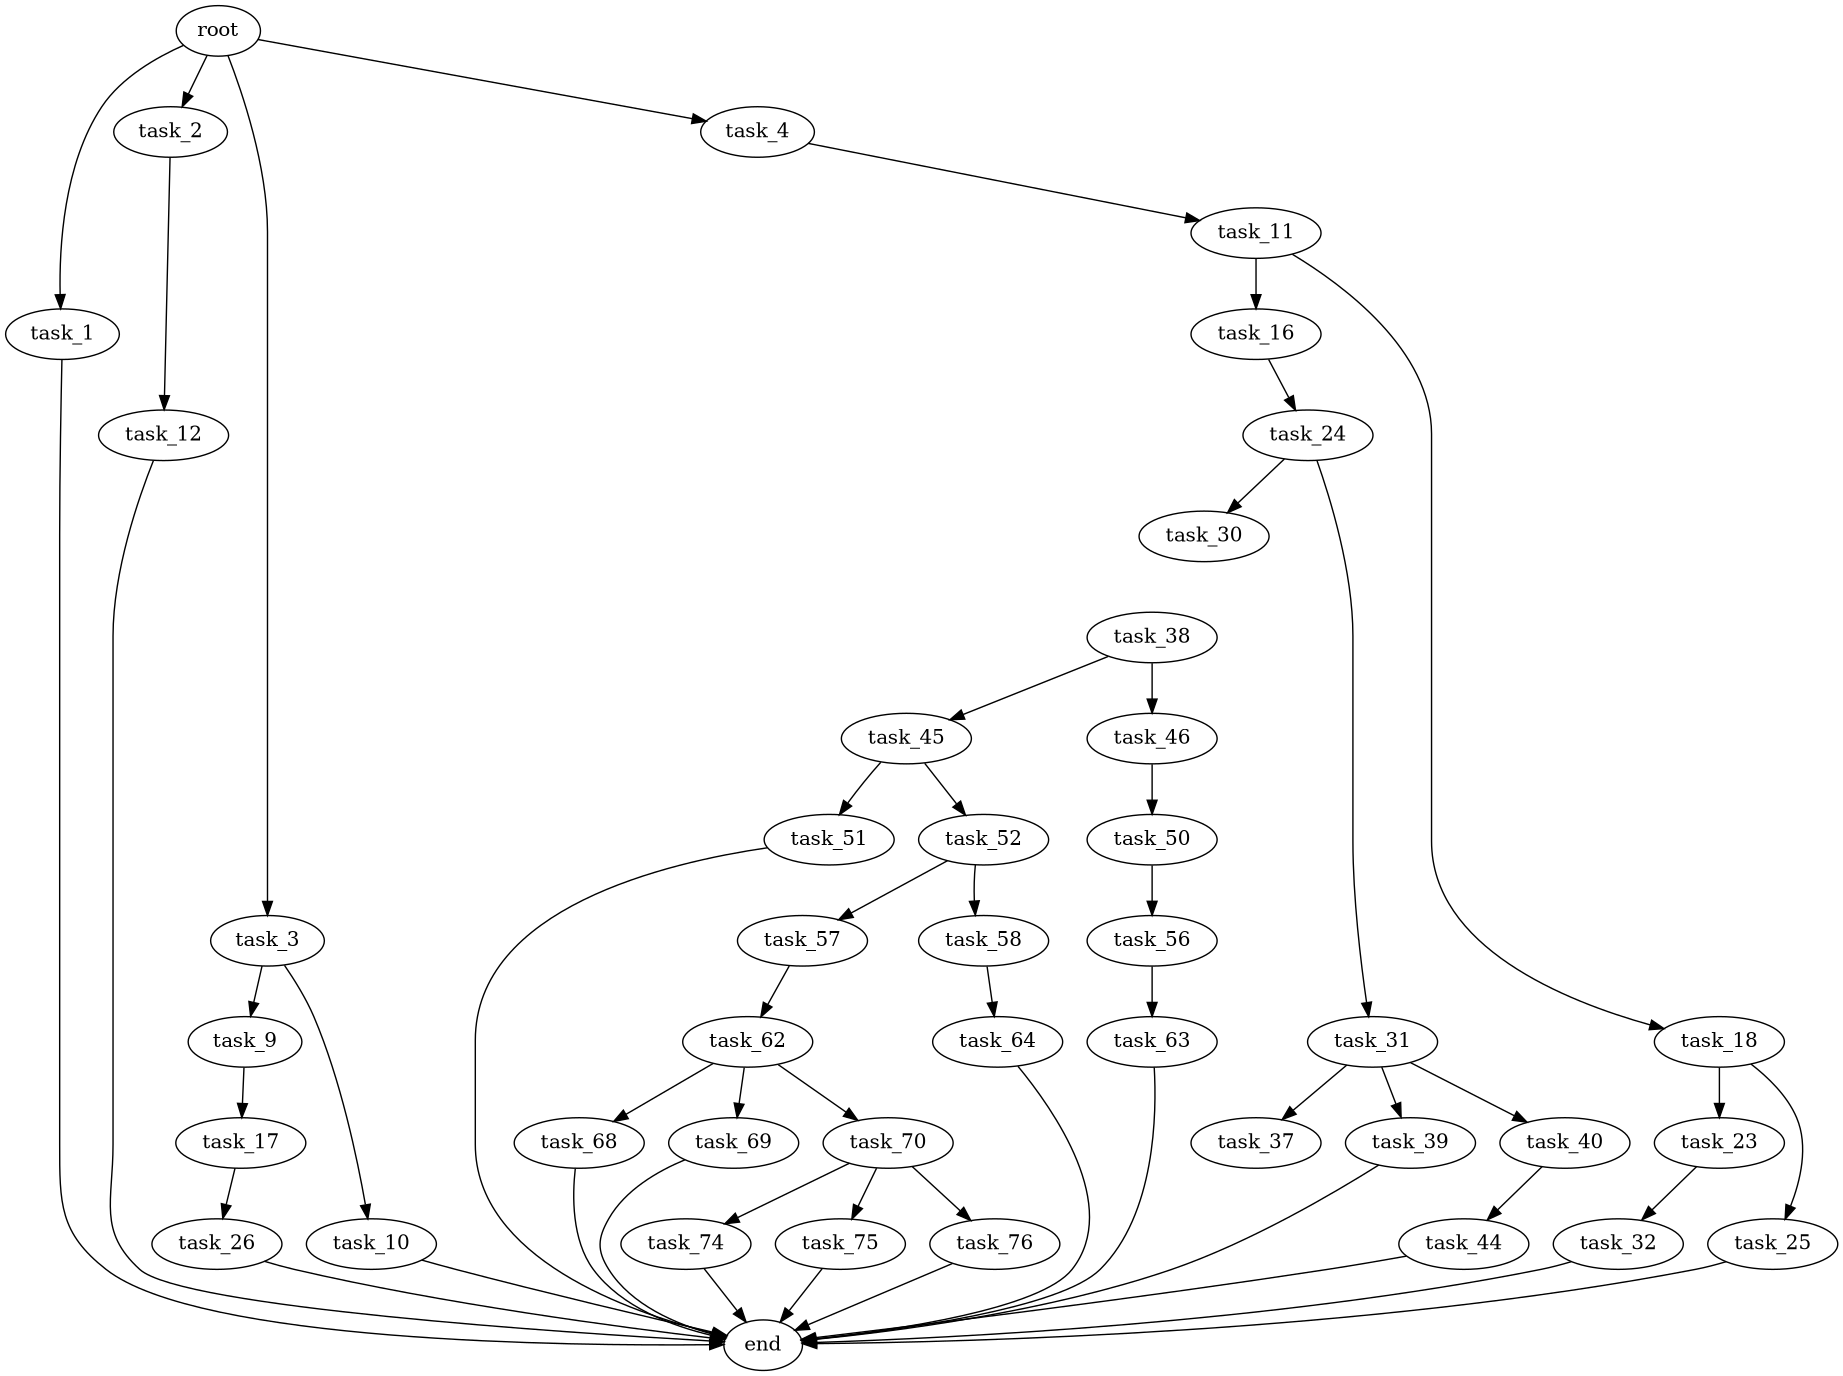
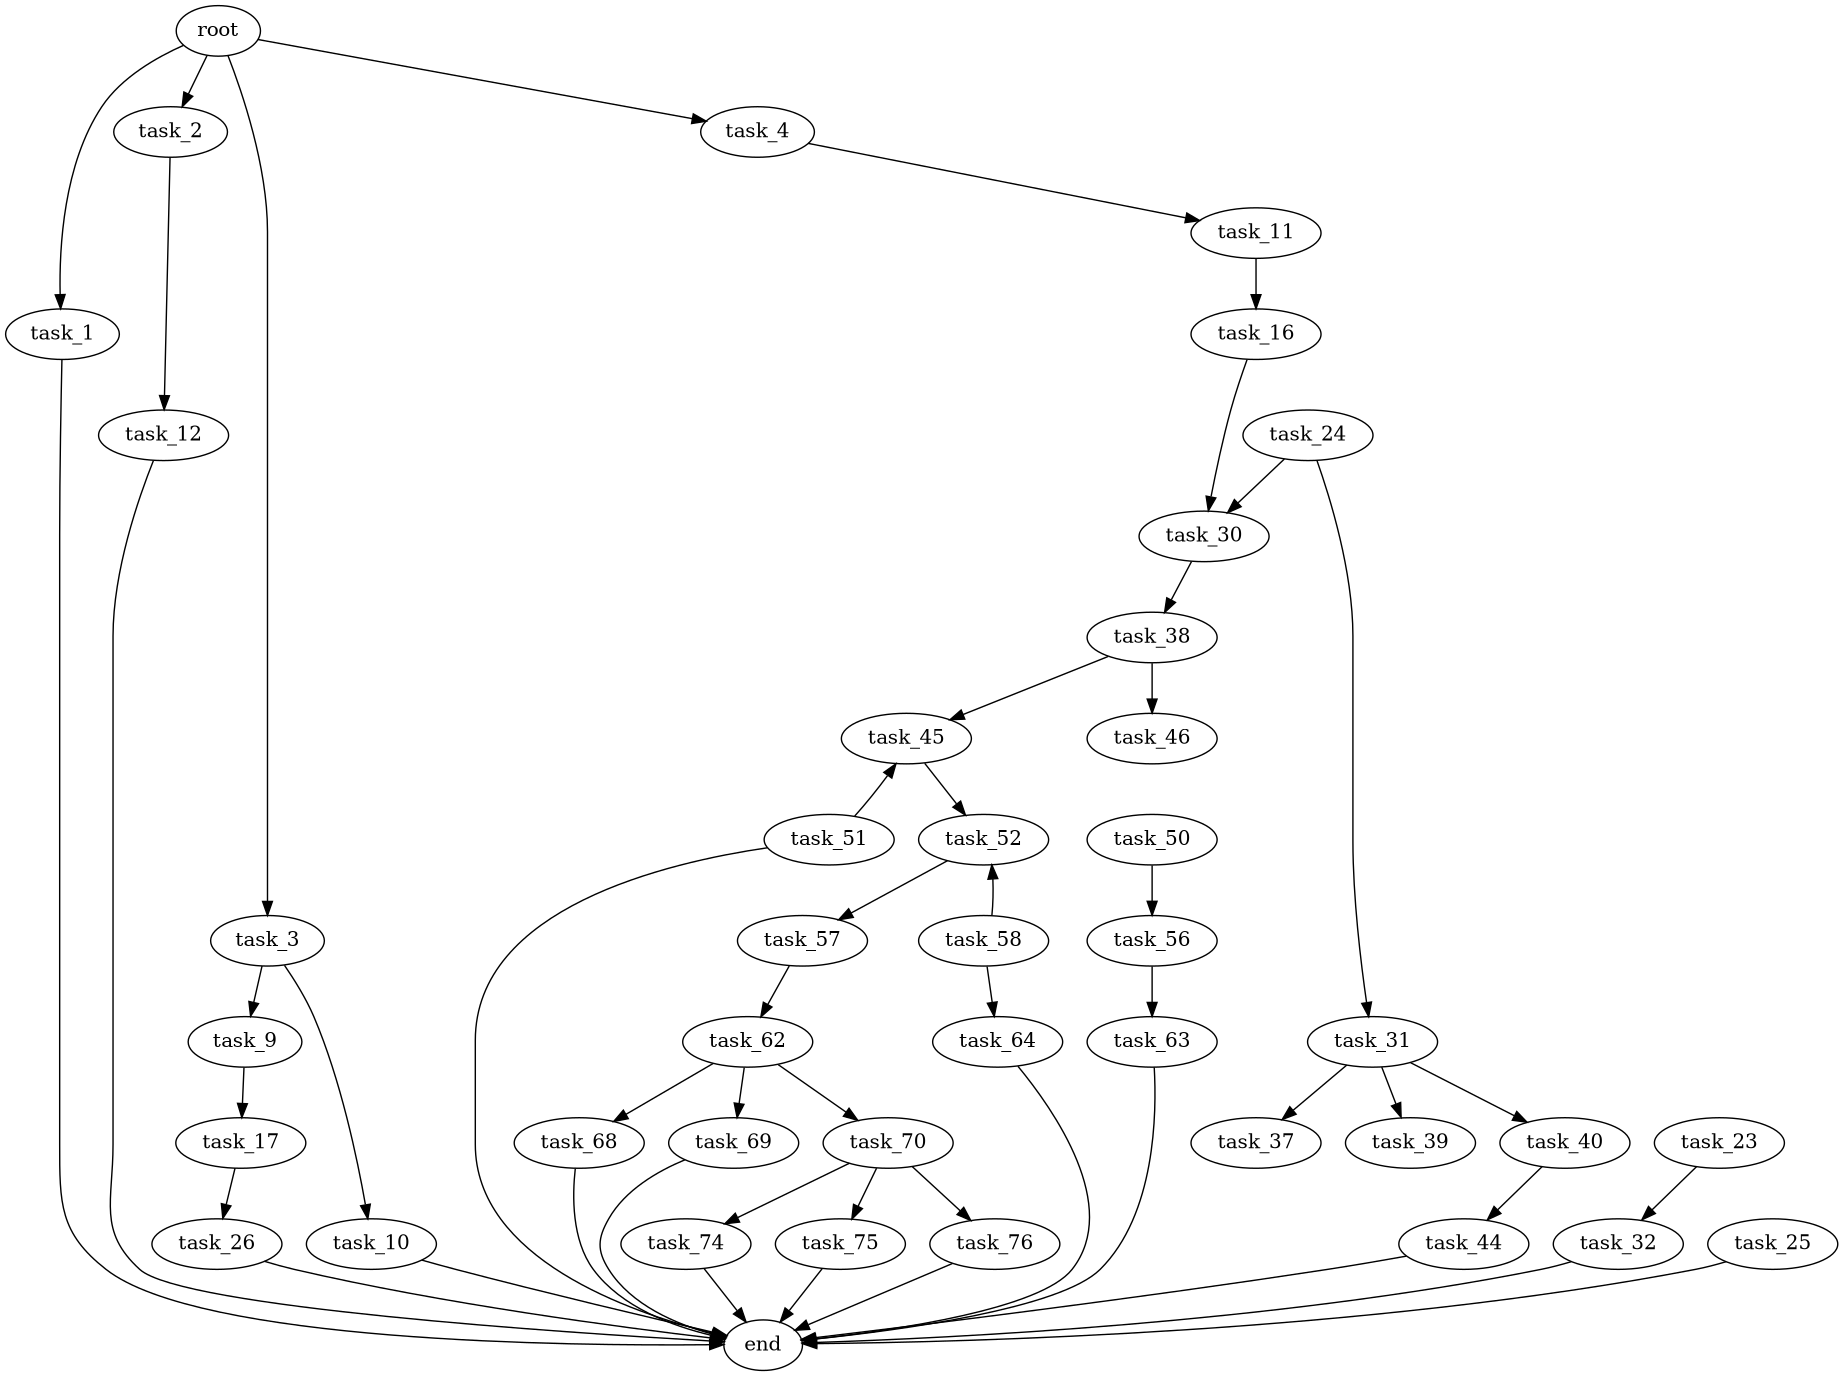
edge "task_16" -> "task_24": now "task_16" -> "task_30"
edge "task_30" -> "task_38": added
edge "task_45" -> "task_51": reversed
edge "task_46" -> "task_50": removed
edge "task_52" -> "task_58": reversed
node "task_18": removed
edge "task_39" -> "end": removed
